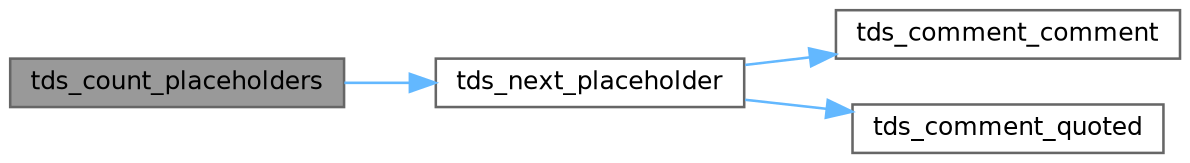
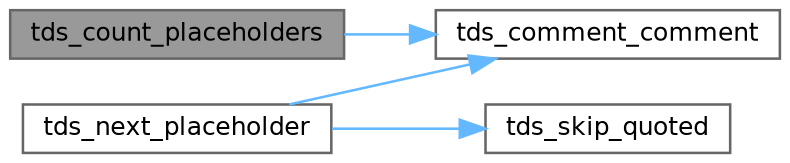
edge "tds_count_placeholders" -> "tds_next_placeholder": now "tds_count_placeholders" -> "tds_comment_comment"
node "tds_comment_quoted": label "tds_comment_quoted" -> "tds_skip_quoted"
